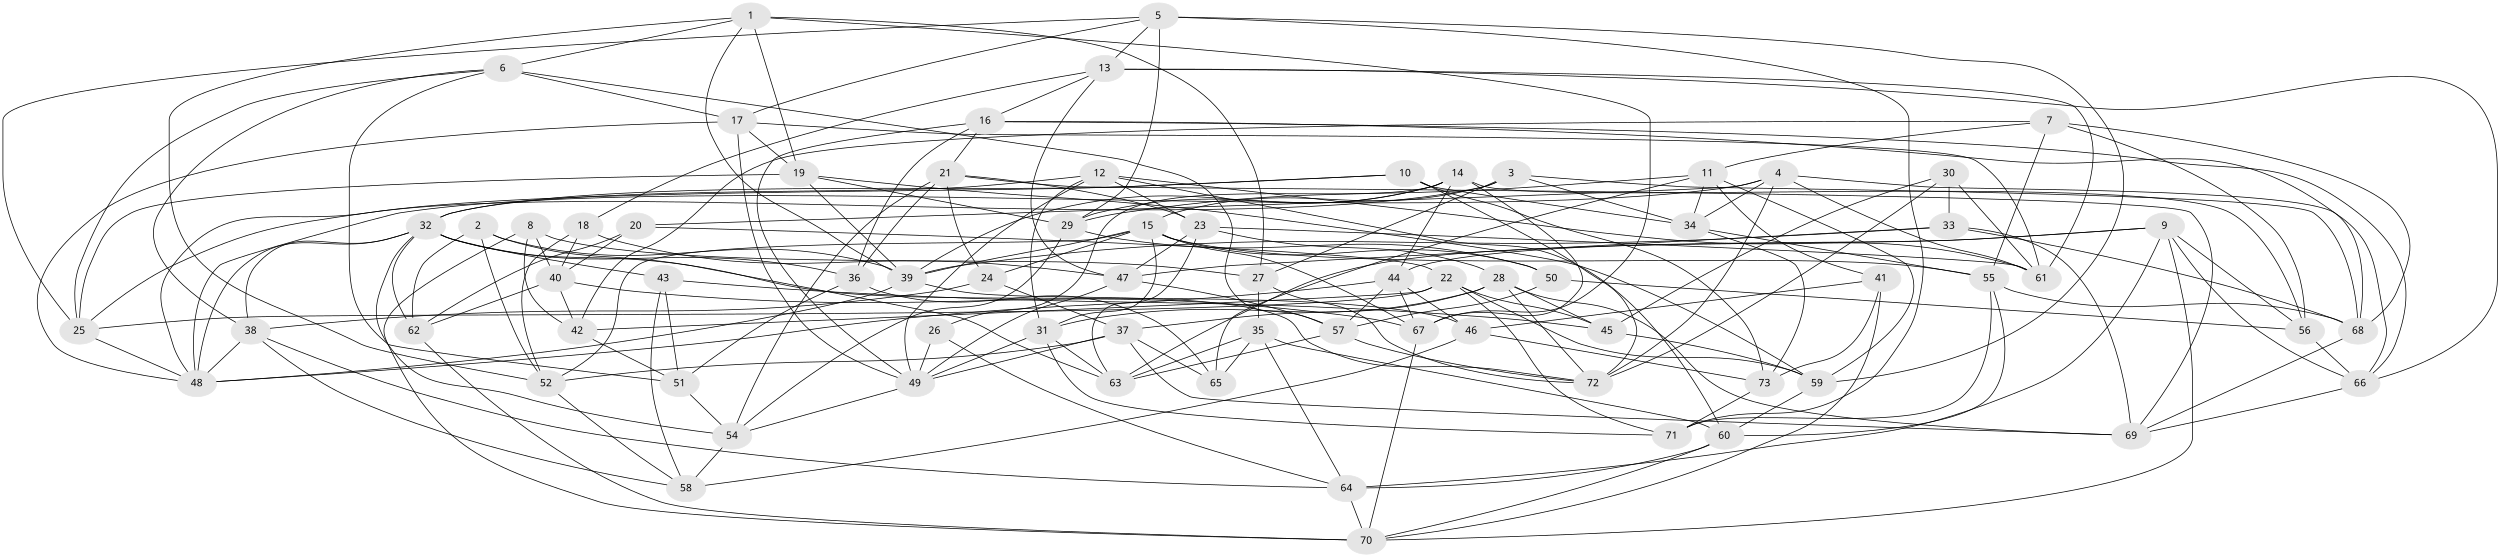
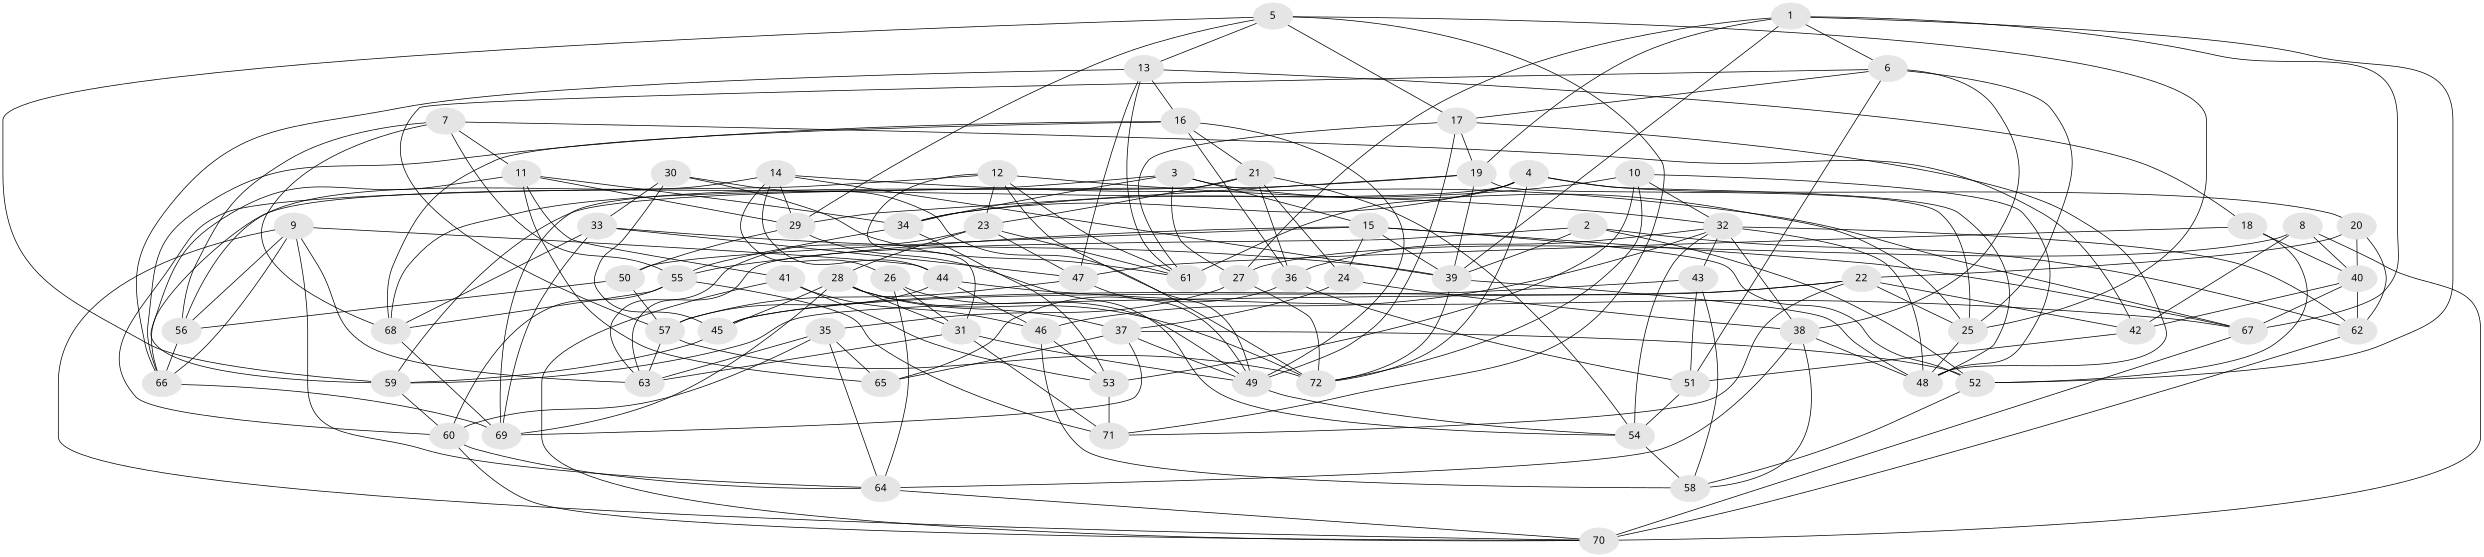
edge "15" -- "31": now "26" -- "31"
edge "44" -- "48": removed
node "73": label "73" -> "53"
